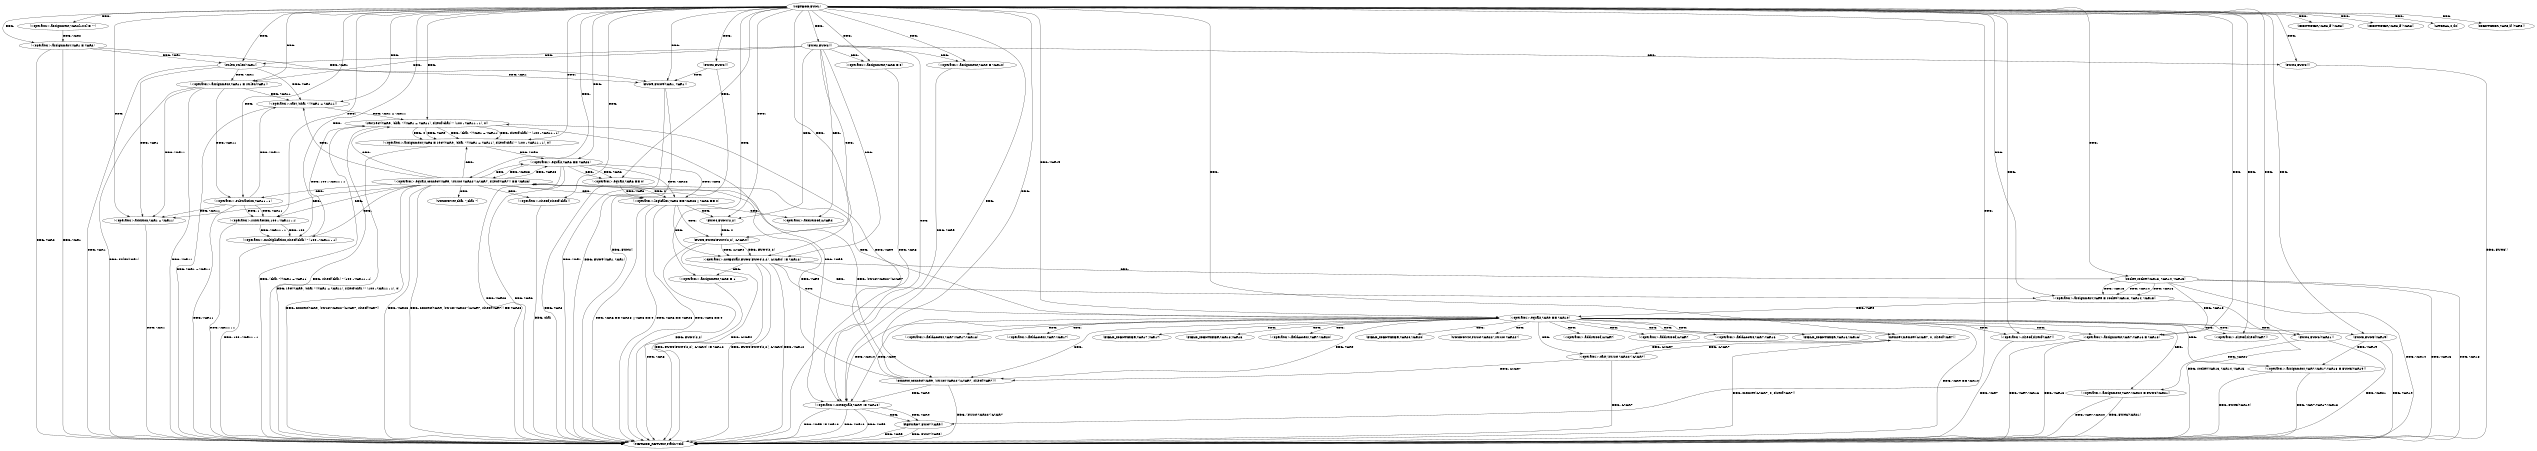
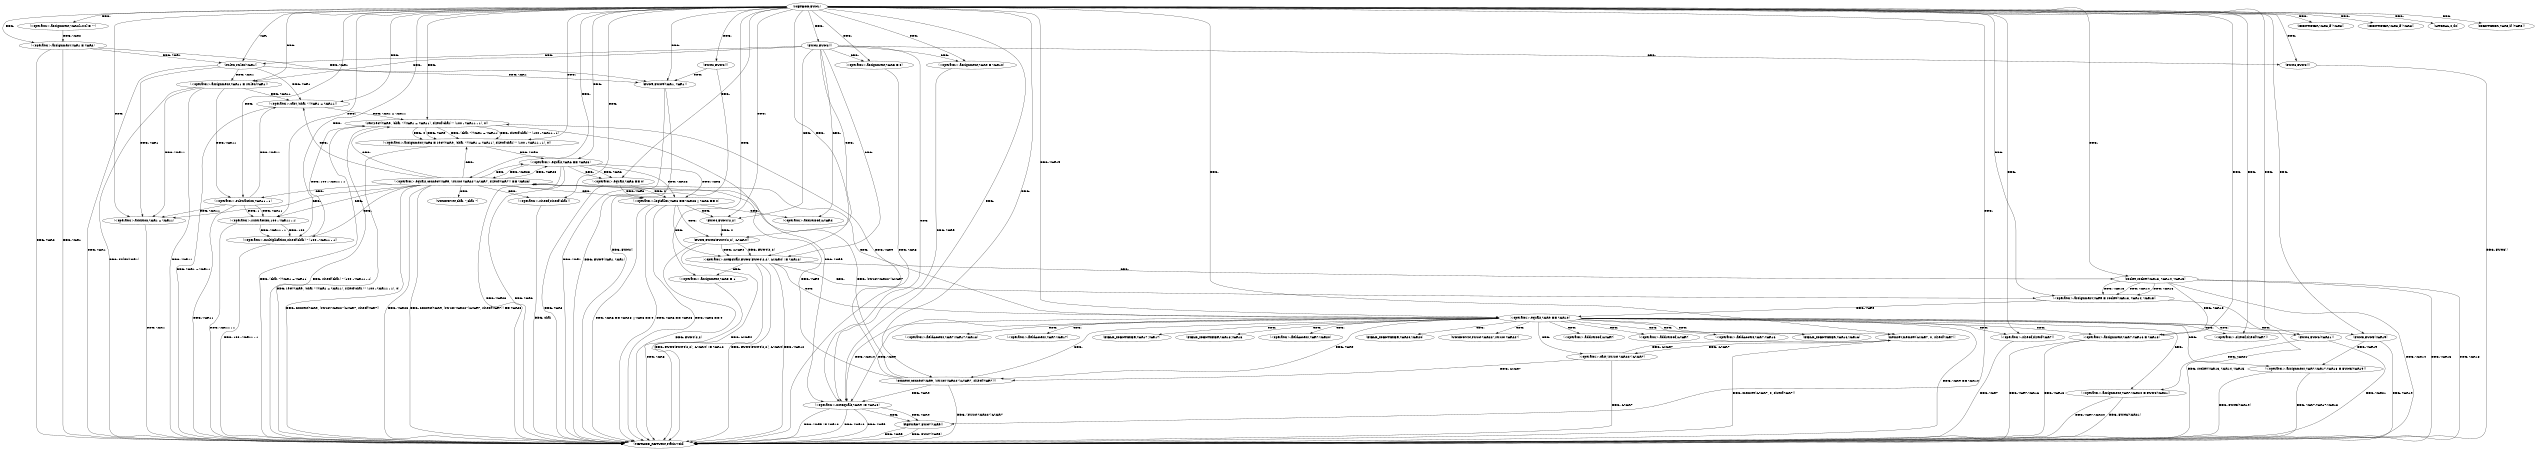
edge "(METHOD,FUN1)" -> "(strlen,strlen(VAR1))": label "DDG: " -> "VAR: "
